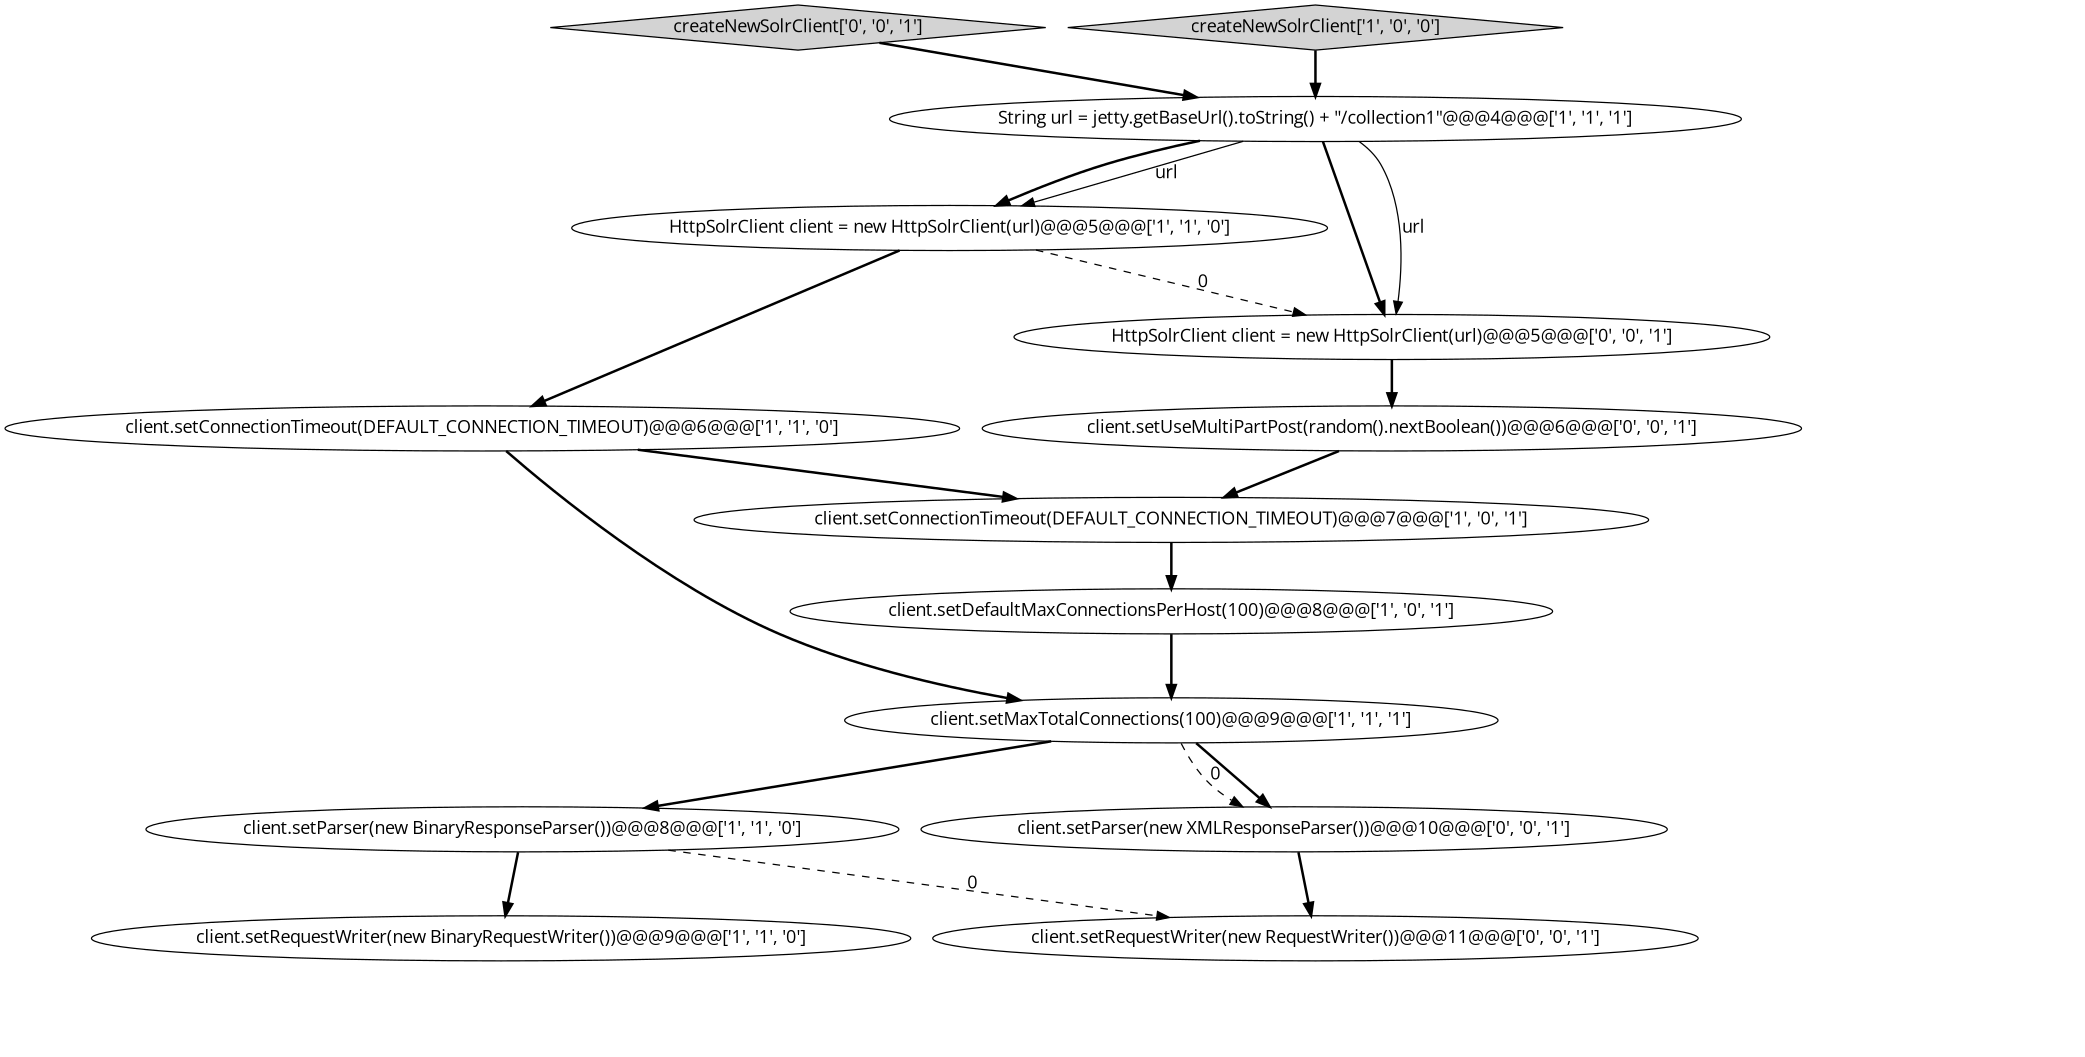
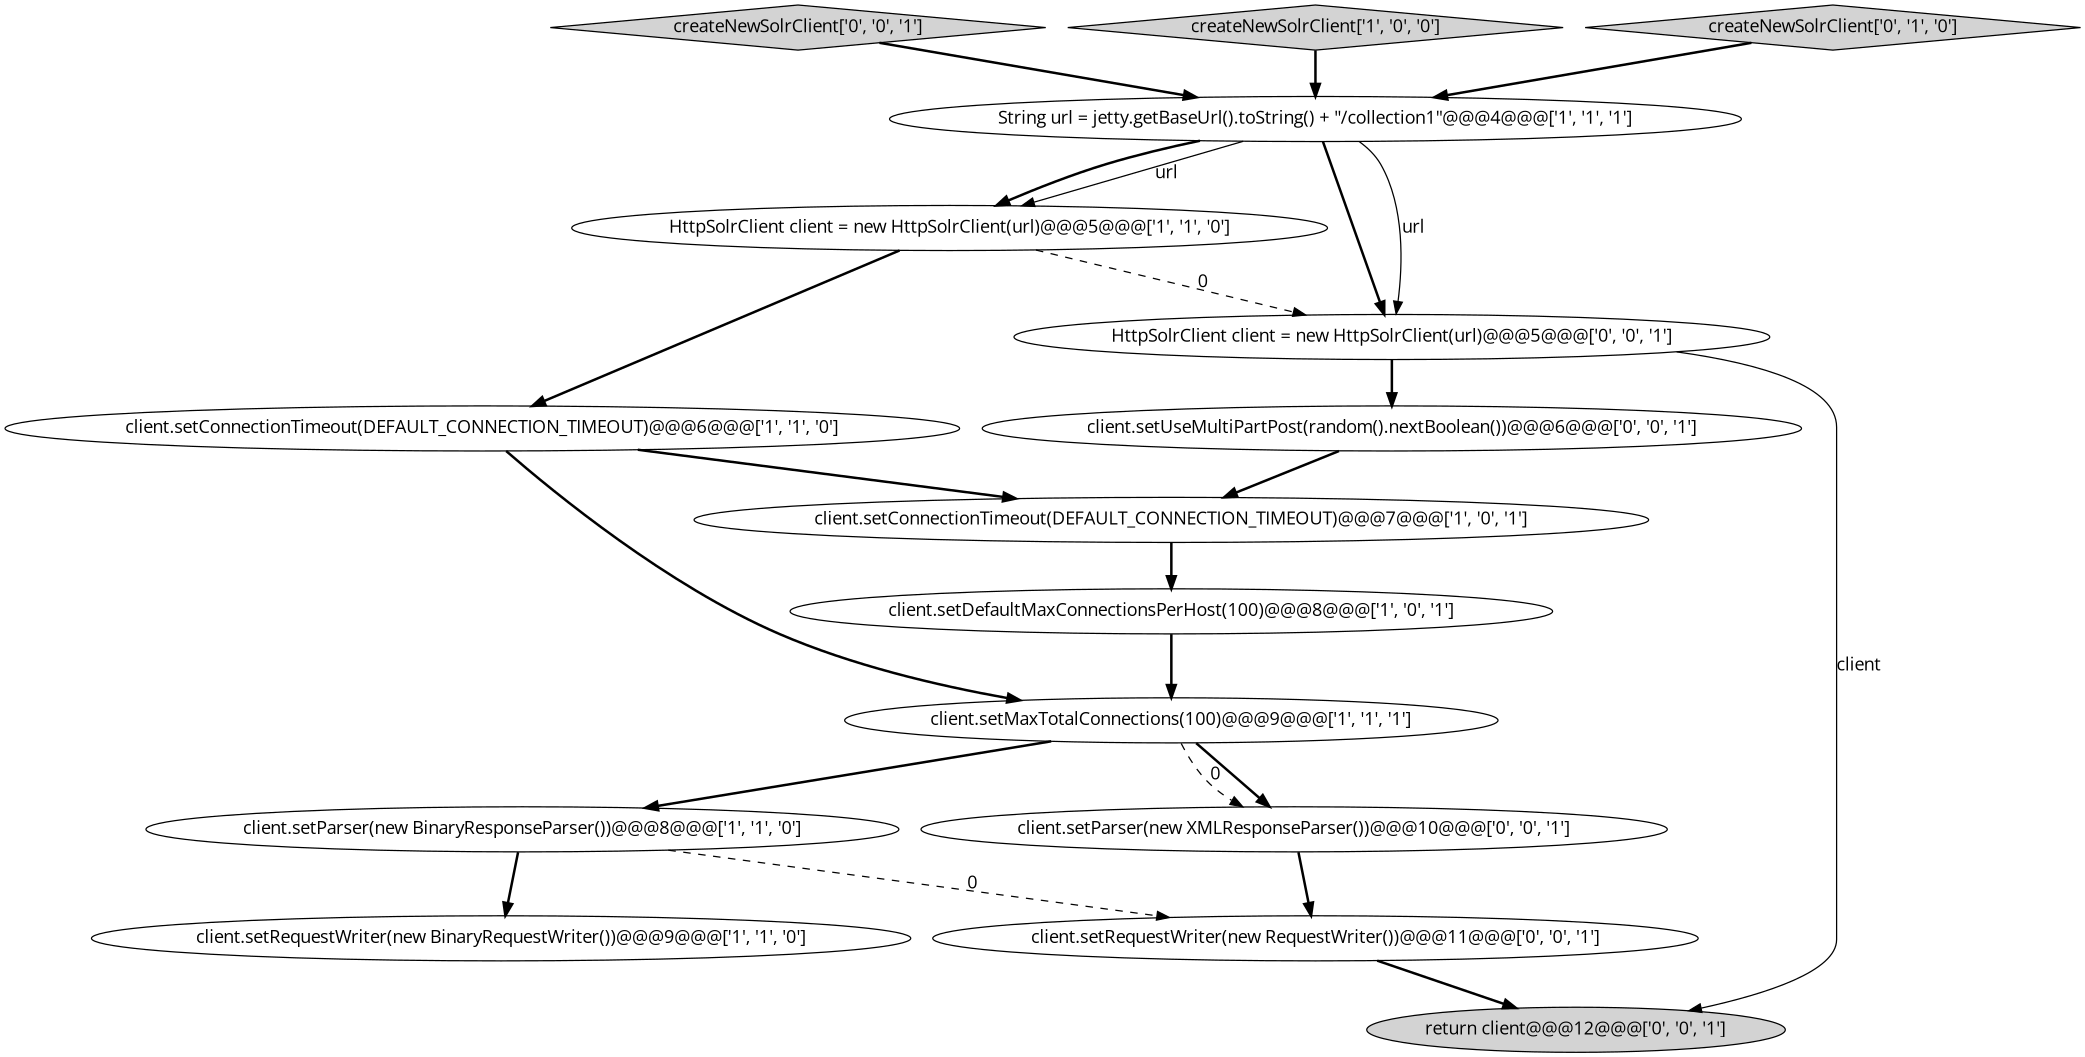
node "createNewSolrClient['0', '1', '0']": added
node "return client@@@12@@@['0', '0', '1']": added
